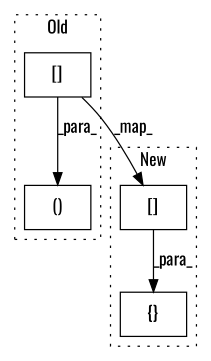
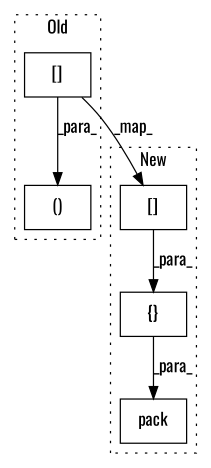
node "pack": added
